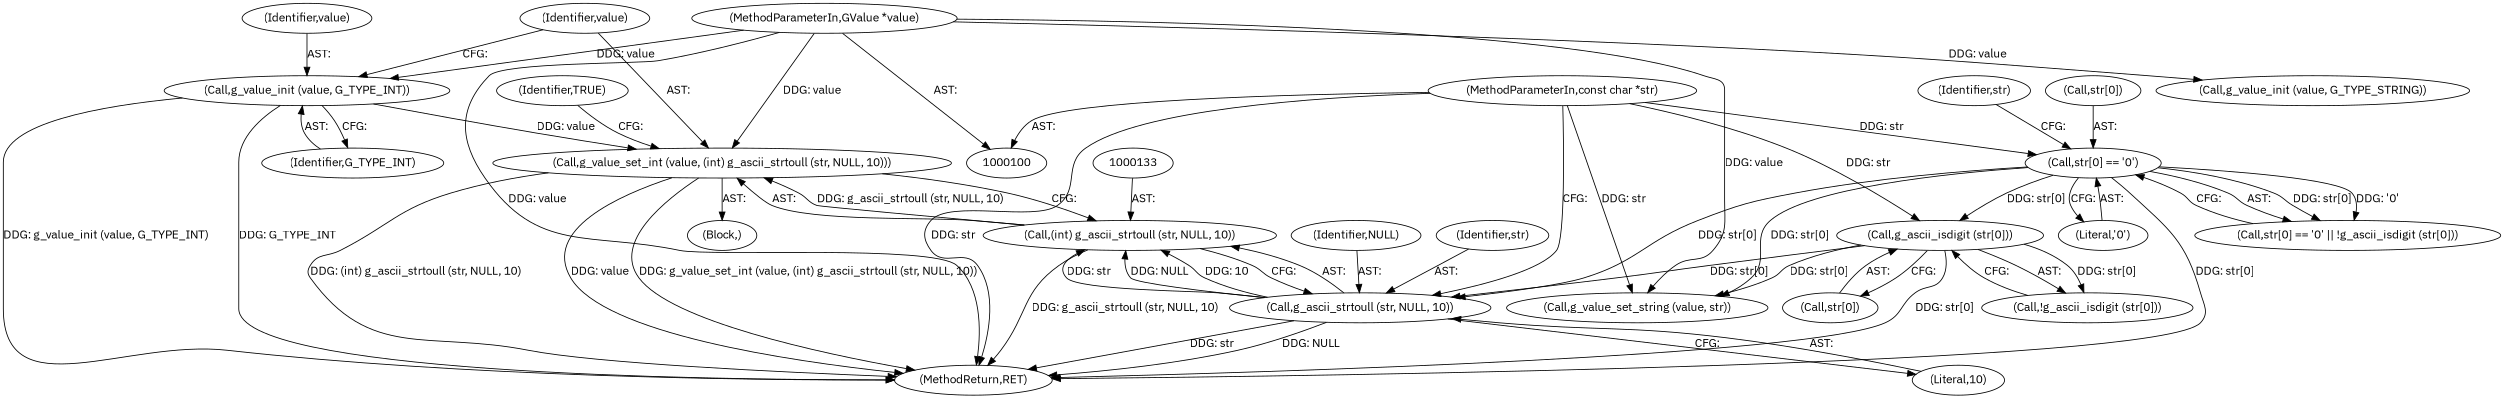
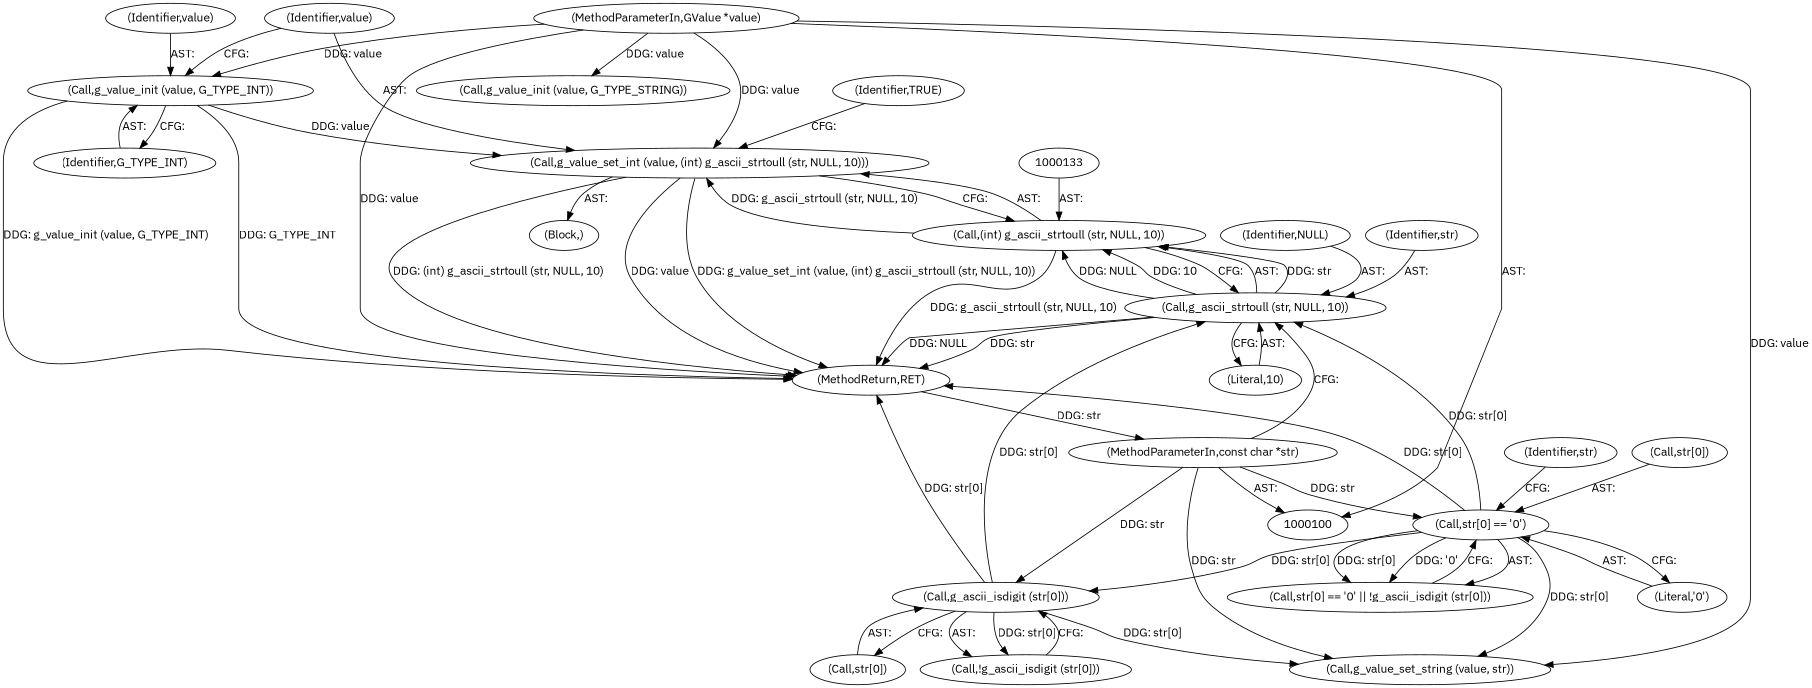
edge "(MethodParameterIn,const char *str)" -> "(MethodReturn,RET)": reversed
